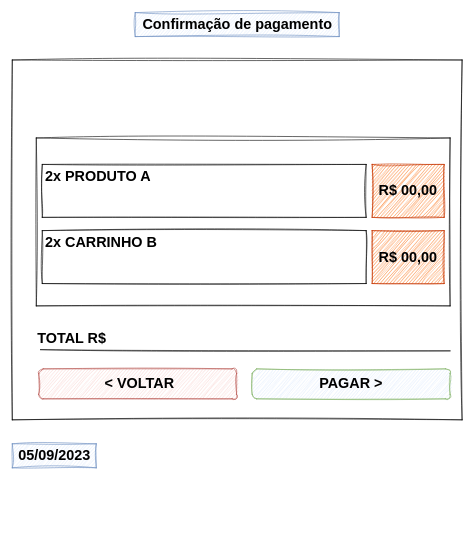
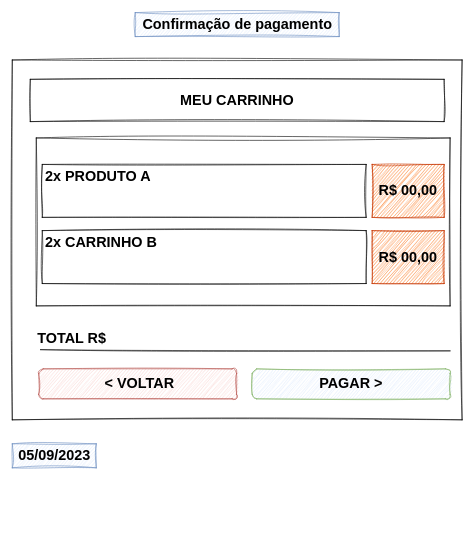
node "MEU CARRINHO": added
